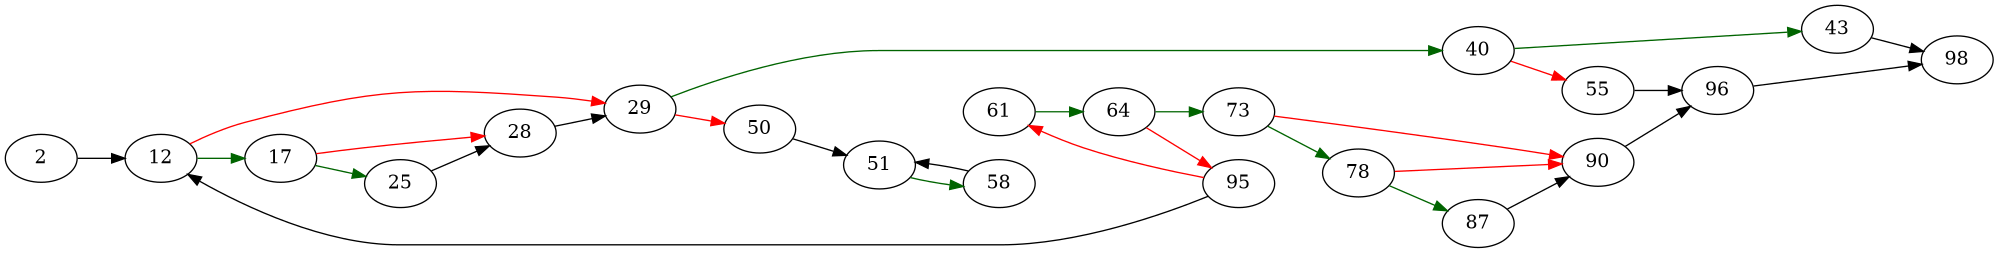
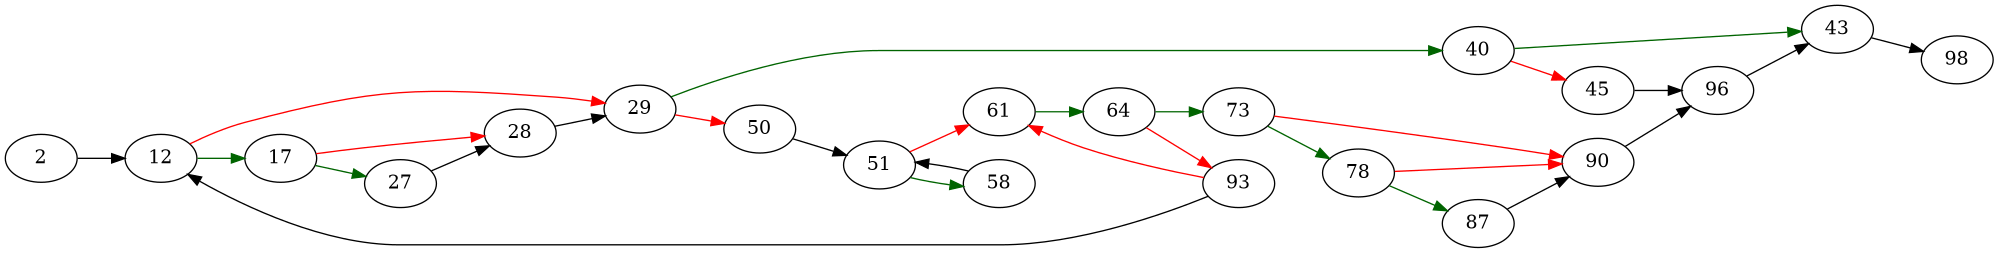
edge "96" -> "98": now "96" -> "43"
node "55": label "55" -> "45"
edge "51" -> "61": added
node "25": label "25" -> "27"
node "95": label "95" -> "93"
